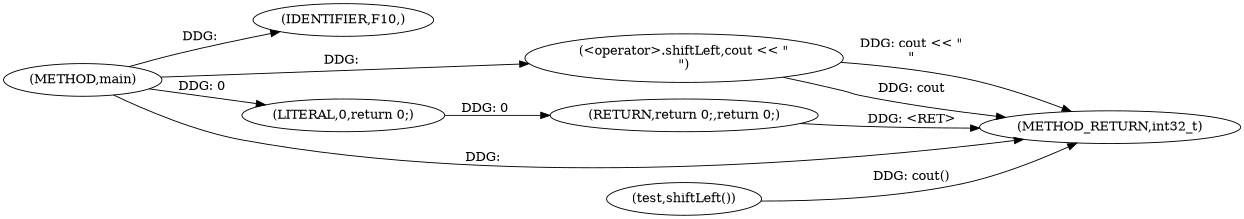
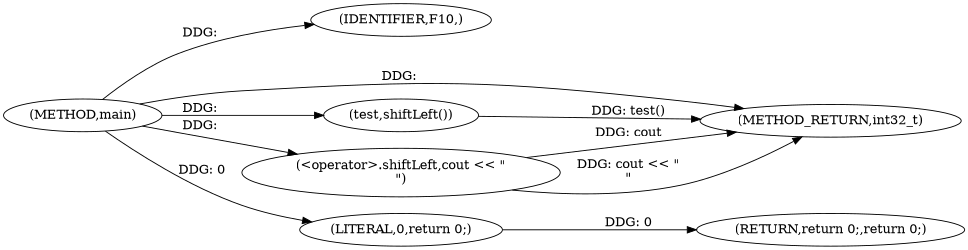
edge "(METHOD,main)" -> "(test,shiftLeft())": added, label "DDG:"
edge "(RETURN,return 0;,return 0;)" -> "(METHOD_RETURN,int32_t)": removed, label "DDG: <RET>"
edge "(test,shiftLeft())" -> "(METHOD_RETURN,int32_t)": label "DDG: cout()" -> "DDG: test()"
